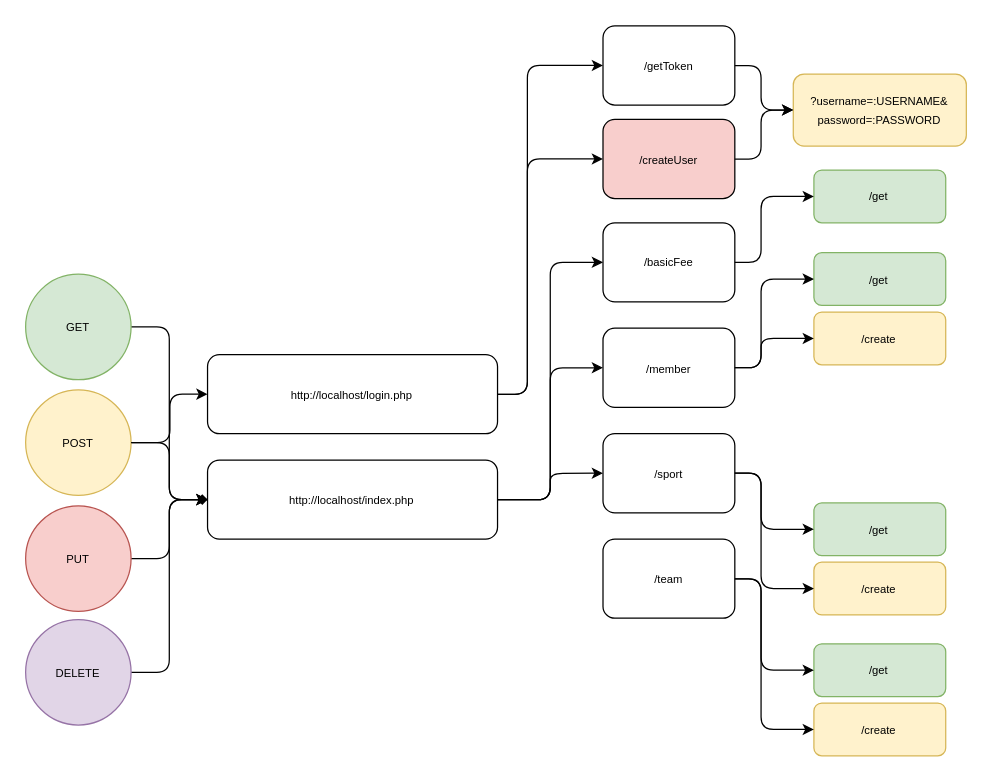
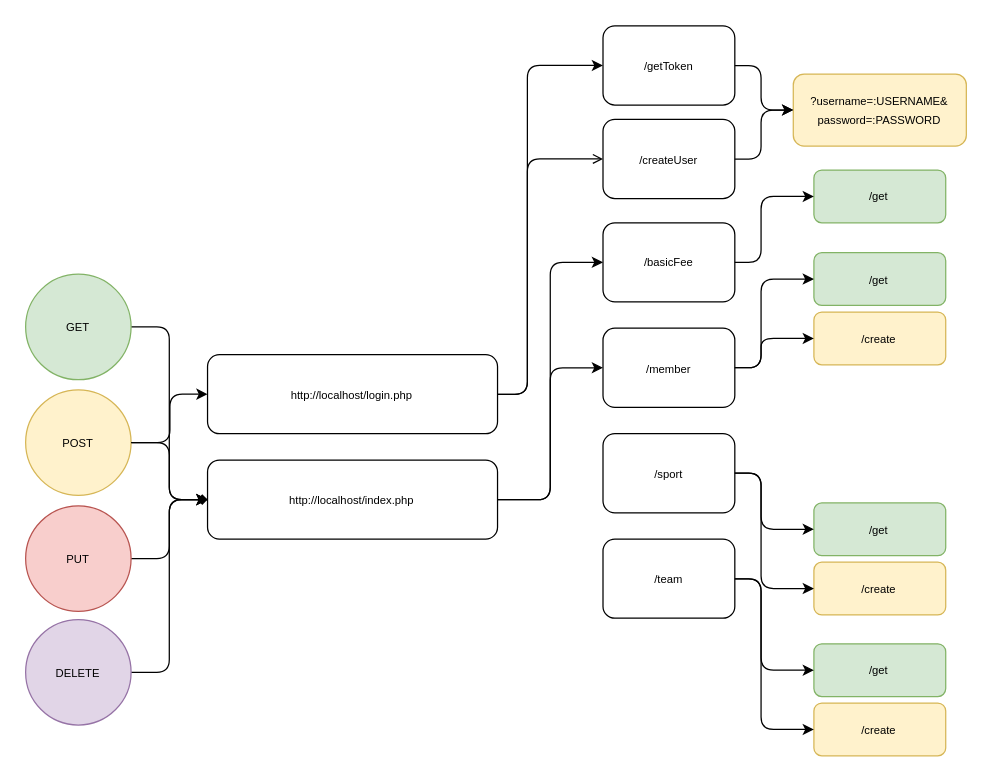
edge "http://localhost/login.php" -> "/createUser": arrowhead classic -> open
node "/createUser": fillcolor #f8cecc -> #ffffff
edge "http://localhost/index.php" -> "/sport": removed
